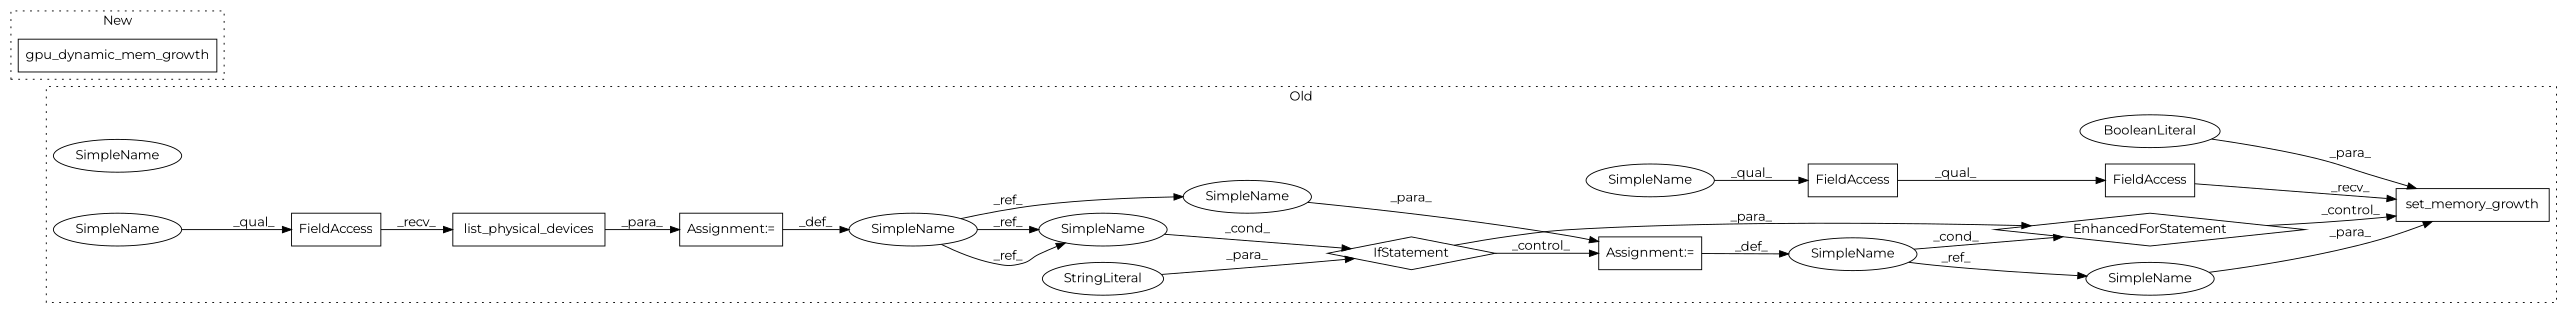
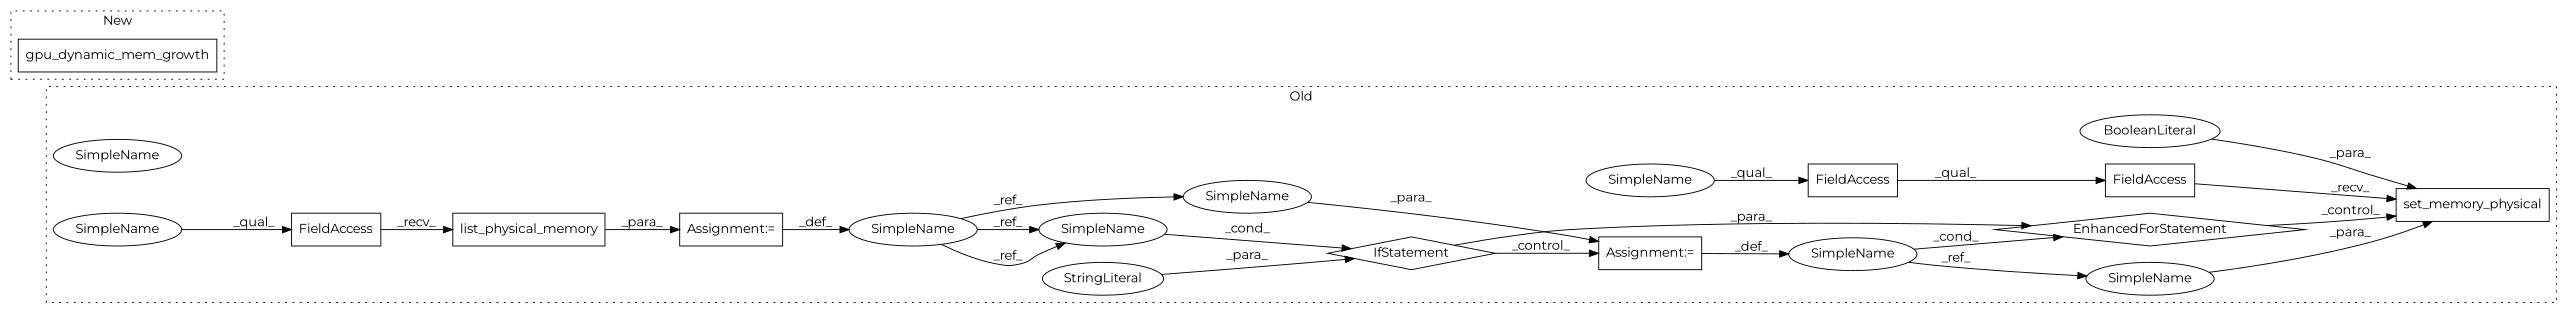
node "set_memory_growth": label "set_memory_growth" -> "set_memory_physical"
node "list_physical_devices": label "list_physical_devices" -> "list_physical_memory"
